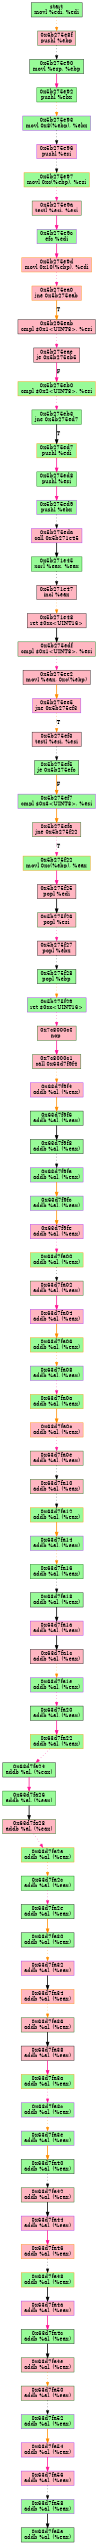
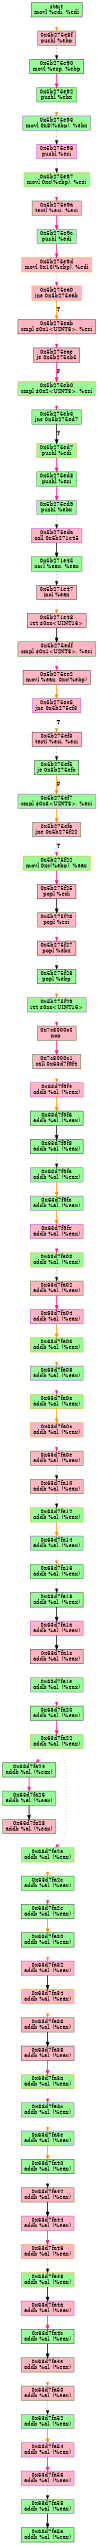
node "0x5b275e9c efc %edi": label "0x5b275e9c efc %edi" -> "0x5b275e9c pushl %edi"
node "0x5b295eab cmpl $0x1<UINT8>, %esi": label "0x5b295eab cmpl $0x1<UINT8>, %esi" -> "0x5b275eab cmpl $0x1<UINT8>, %esi"
edge "0x63d7fa1c addb %al, (%eax)" -> "0x63d7fa1e addb %al, (%eax)": removed
edge "0x63d7fa28 addb %al, (%eax)" -> "0x63d7fa2a addb %al, (%eax)": now "0x63d7fa22 addb %al, (%eax)" -> "0x63d7fa2a addb %al, (%eax)"
